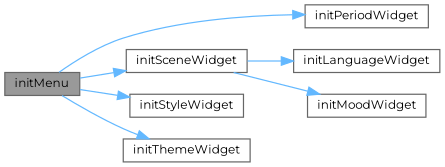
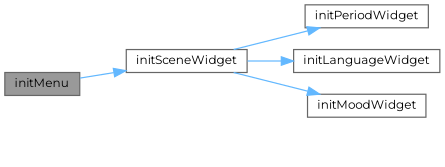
edge "initMenu" -> "initPeriodWidget": now "initSceneWidget" -> "initPeriodWidget"
node "initStyleWidget": removed
node "initThemeWidget": removed
